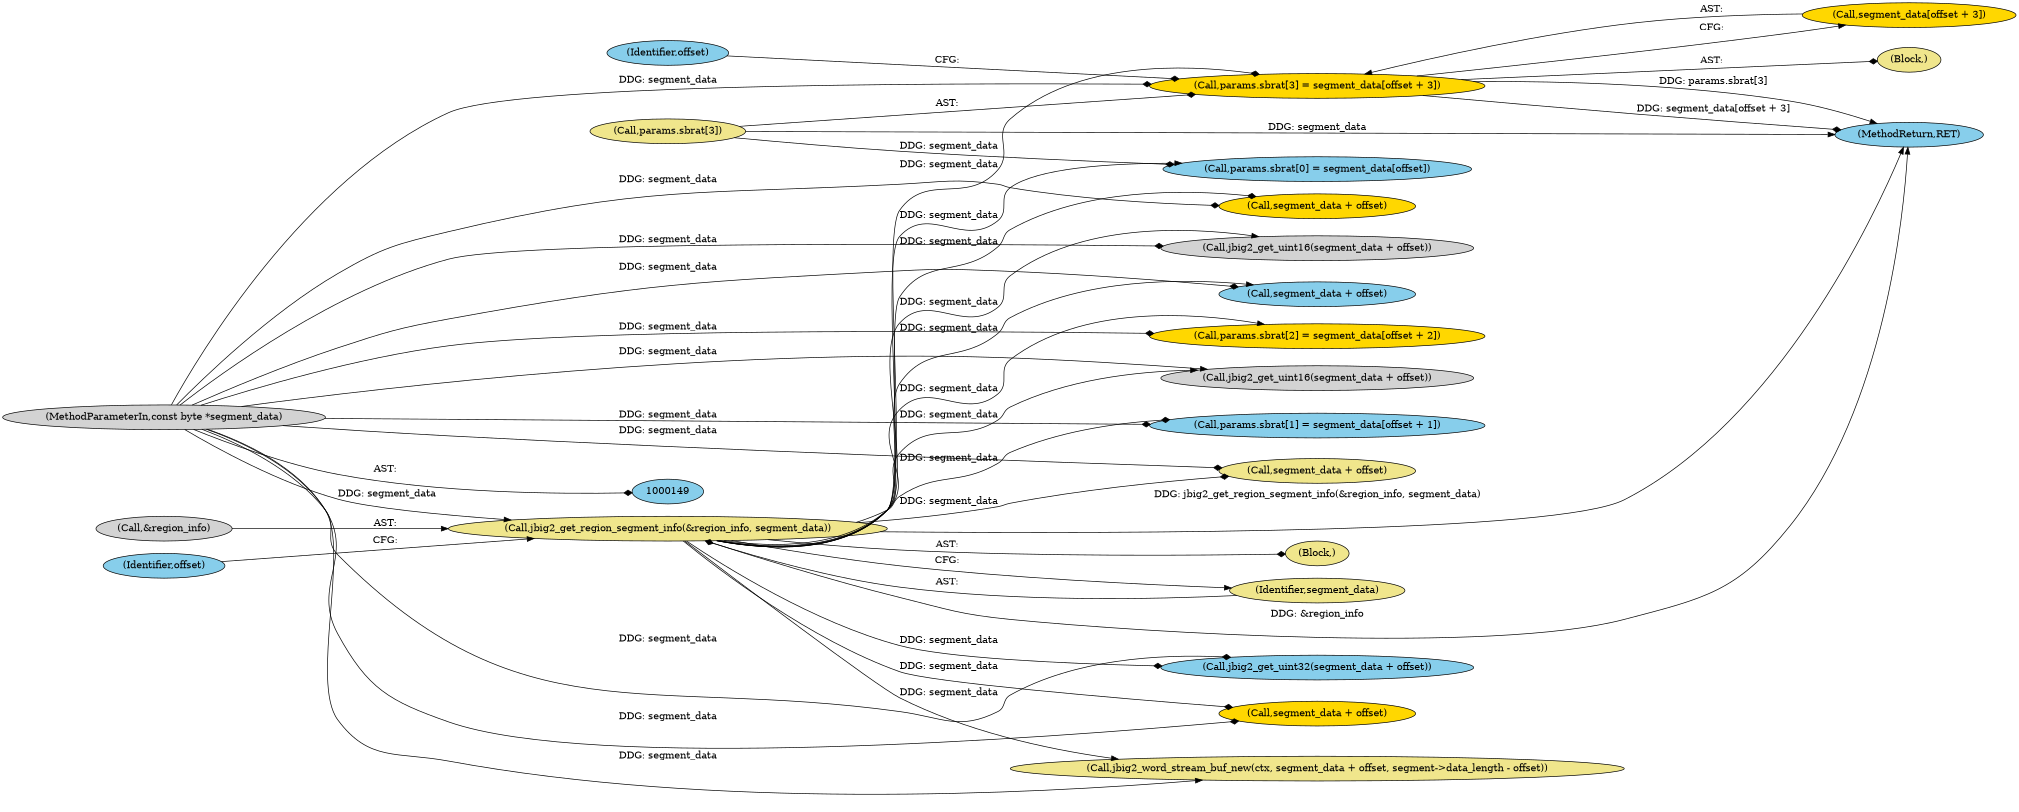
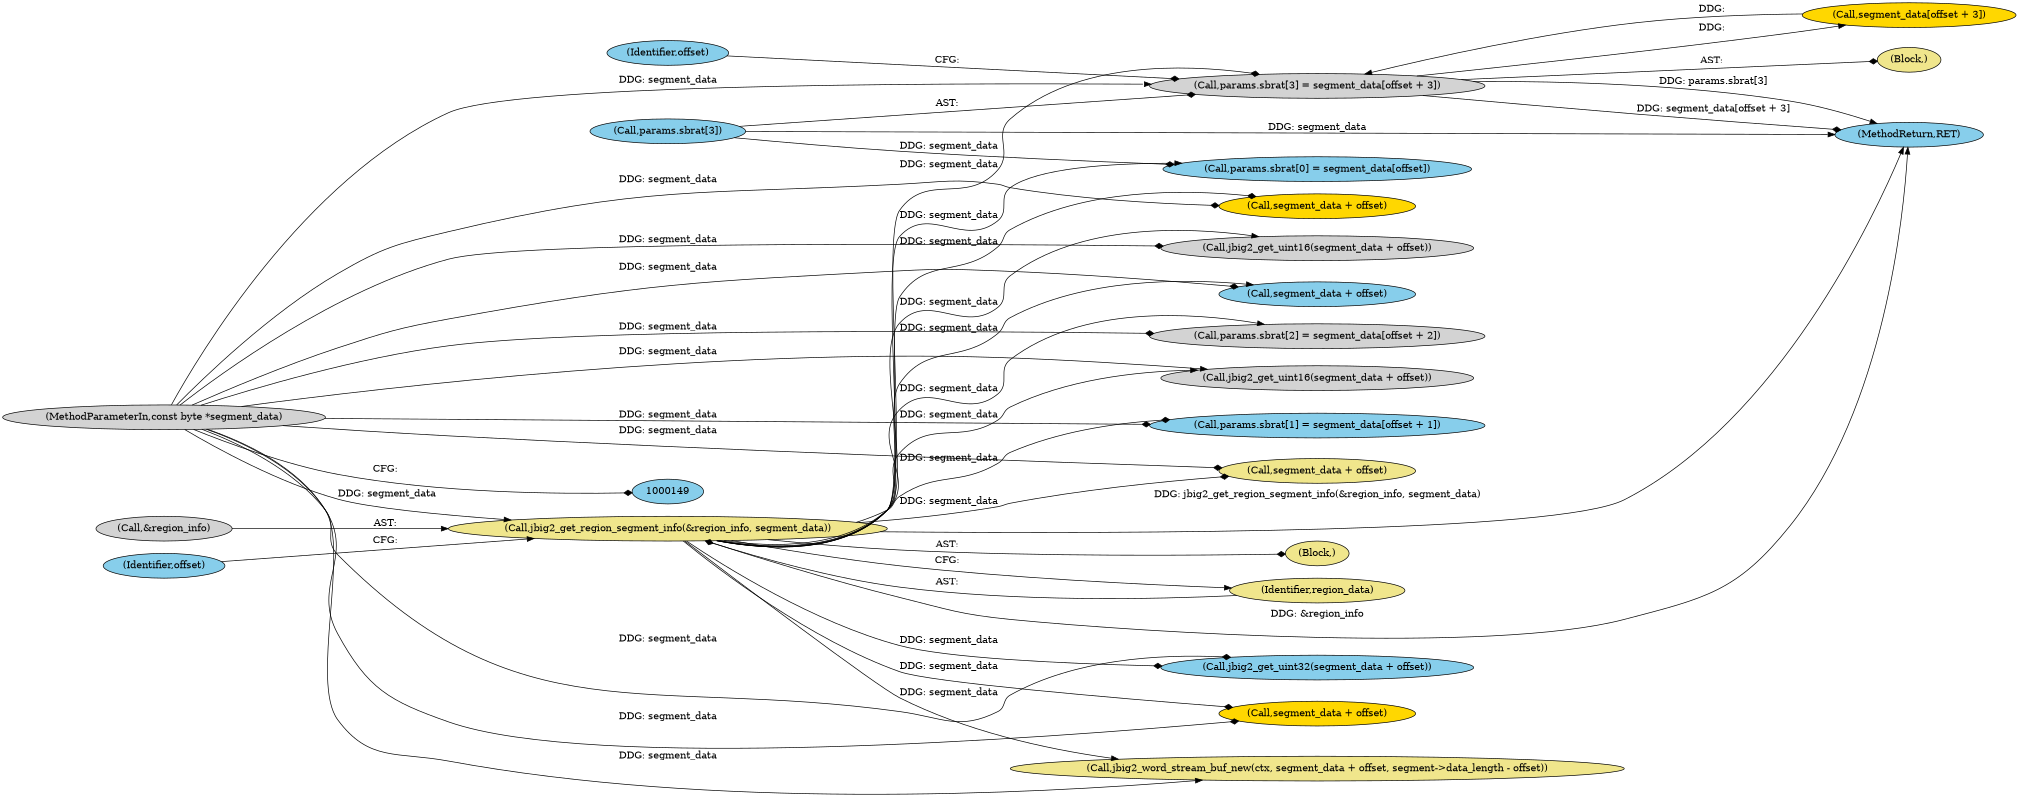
edge "(Call,segment_data[offset + 3])" -> "(Call,params.sbrat[3] = segment_data[offset + 3])": label "AST: " -> "DDG: "
edge "(Call,params.sbrat[3] = segment_data[offset + 3])" -> "(Call,segment_data[offset + 3])": label "CFG: " -> "DDG: "
node "(Call,params.sbrat[3] = segment_data[offset + 3])": fillcolor gold -> lightgrey
edge "(MethodParameterIn,const byte *segment_data)" -> "(Call,params.sbrat[3] = segment_data[offset + 3])": arrowhead diamond -> normal
node "(Call,params.sbrat[3])": fillcolor khaki -> skyblue
node "(Call,params.sbrat[2] = segment_data[offset + 2])": fillcolor gold -> lightgrey
edge "(MethodParameterIn,const byte *segment_data)" -> "1000149": label "AST: " -> "CFG: "
node "(Identifier,segment_data)": label "(Identifier,segment_data)" -> "(Identifier,region_data)"
